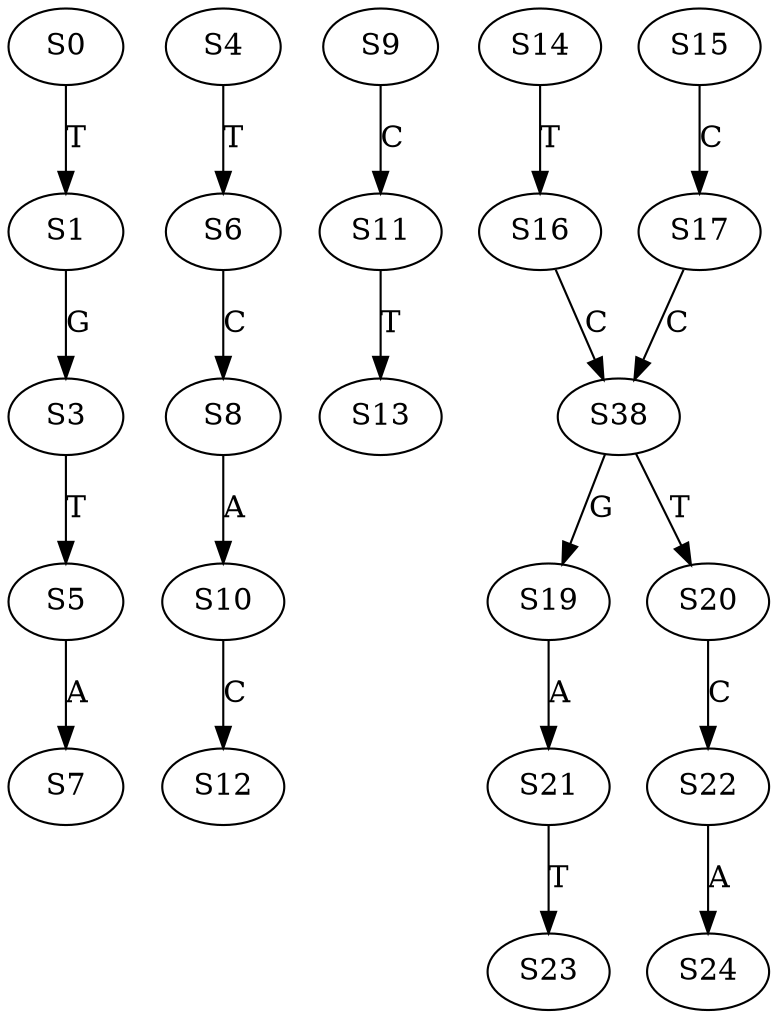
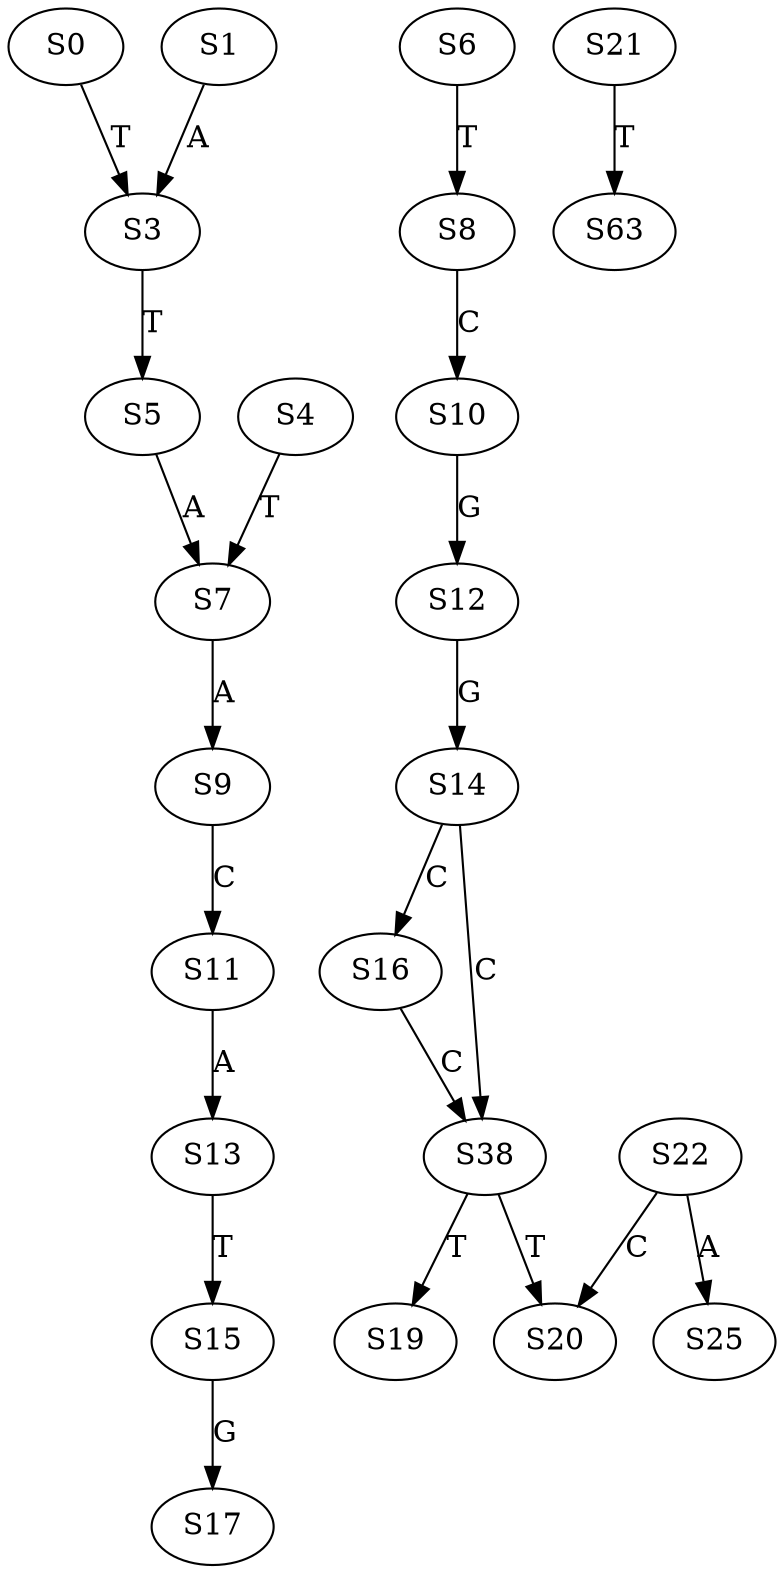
edge "S0" -> "S1": now "S0" -> "S3"
edge "S4" -> "S6": now "S4" -> "S7"
edge "S14" -> "S16": label "T" -> "C"
edge "S15" -> "S17": label "C" -> "G"
edge "S17" -> "S38": now "S14" -> "S38"
edge "S1" -> "S3": label "G" -> "A"
edge "S6" -> "S8": label "C" -> "T"
edge "S11" -> "S13": label "T" -> "A"
edge "S8" -> "S10": label "A" -> "C"
edge "S38" -> "S19": label "G" -> "T"
edge "S7" -> "S9": added, label "A"
edge "S12" -> "S14": added, label "G"
edge "S19" -> "S21": removed, label "A"
edge "S20" -> "S22": reversed
edge "S10" -> "S12": label "C" -> "G"
node "S23": label "S23" -> "S63"
node "S24": label "S24" -> "S25"
edge "S13" -> "S15": added, label "T"
